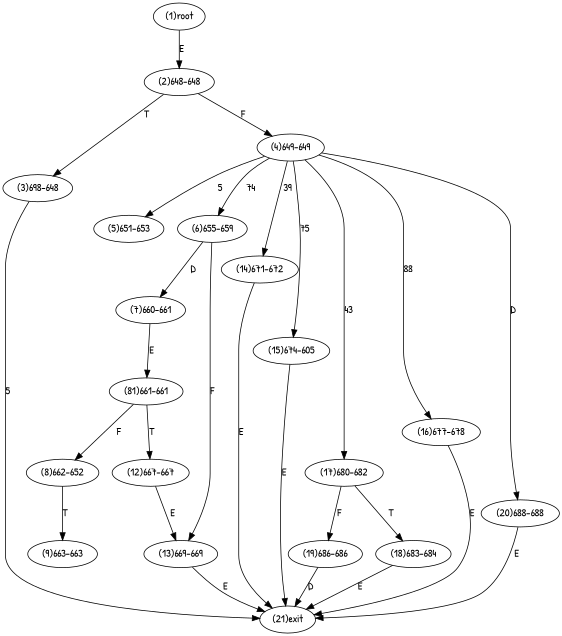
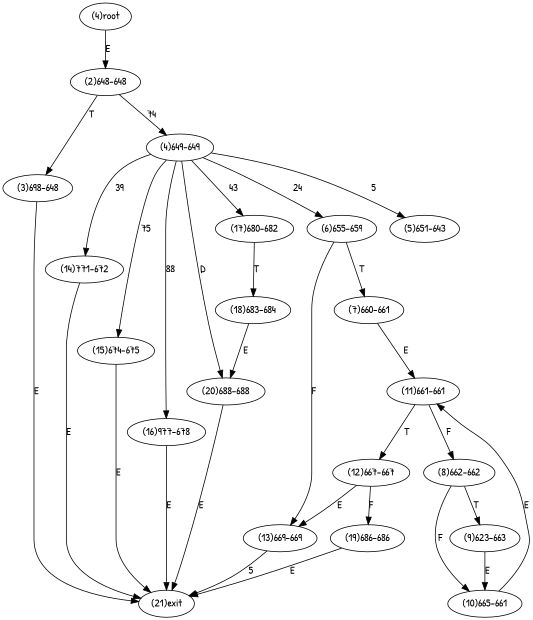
node "(1)root": label "(1)root" -> "(4)root"
edge "(2)648-648" -> "(4)649-649": label "F" -> "74"
edge "(4)649-649" -> "(6)655-659": label "74" -> "24"
node "(5)651-653": label "(5)651-653" -> "(5)651-643"
edge "(6)655-659" -> "(7)660-661": label "D" -> "T"
node "(14)671-672": label "(14)671-672" -> "(14)771-672"
node "(15)674-605": label "(15)674-605" -> "(15)674-675"
edge "(3)698-648" -> "(21)exit": label "5" -> "E"
node "(81)661-661": label "(81)661-661" -> "(11)661-661"
node "(16)677-678": label "(16)677-678" -> "(16)977-678"
node "(8)662-652": label "(8)662-652" -> "(8)662-662"
edge "(17)680-682" -> "(19)686-686": now "(12)667-667" -> "(19)686-686"
node "(9)663-663": label "(9)663-663" -> "(9)623-663"
edge "(18)683-684" -> "(21)exit": now "(18)683-684" -> "(20)688-688"
edge "(13)669-669" -> "(21)exit": label "E" -> "5"
edge "(19)686-686" -> "(21)exit": label "D" -> "E"
node "(10)665-661": added
